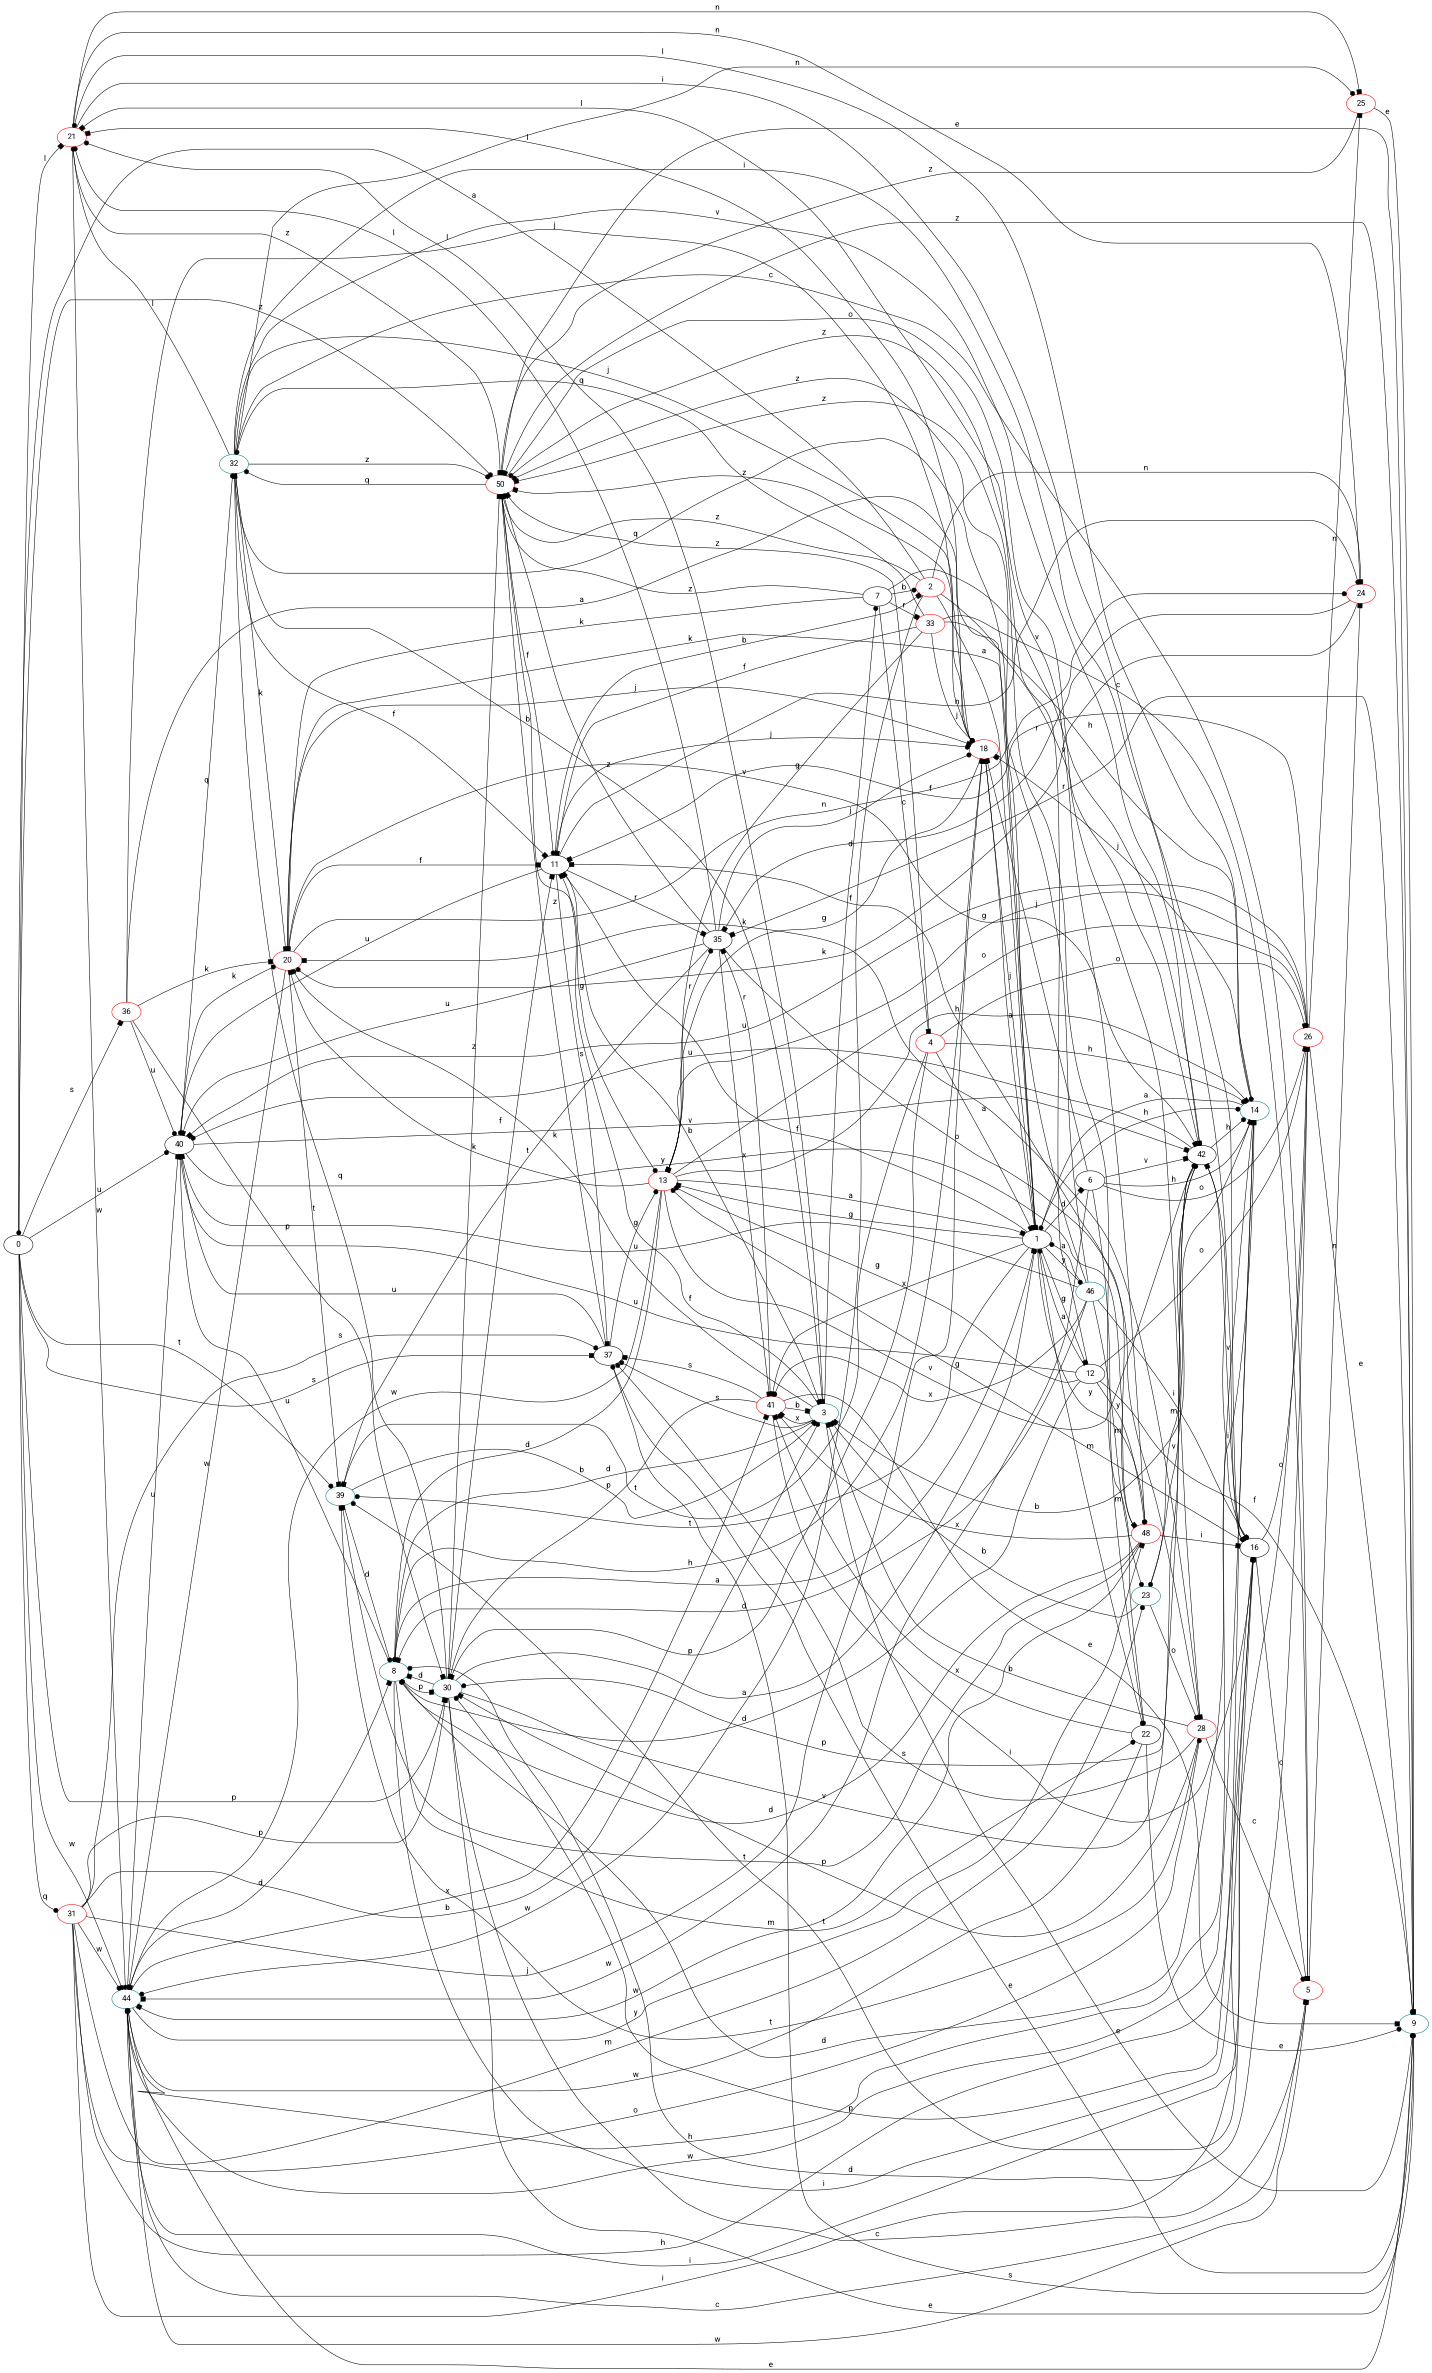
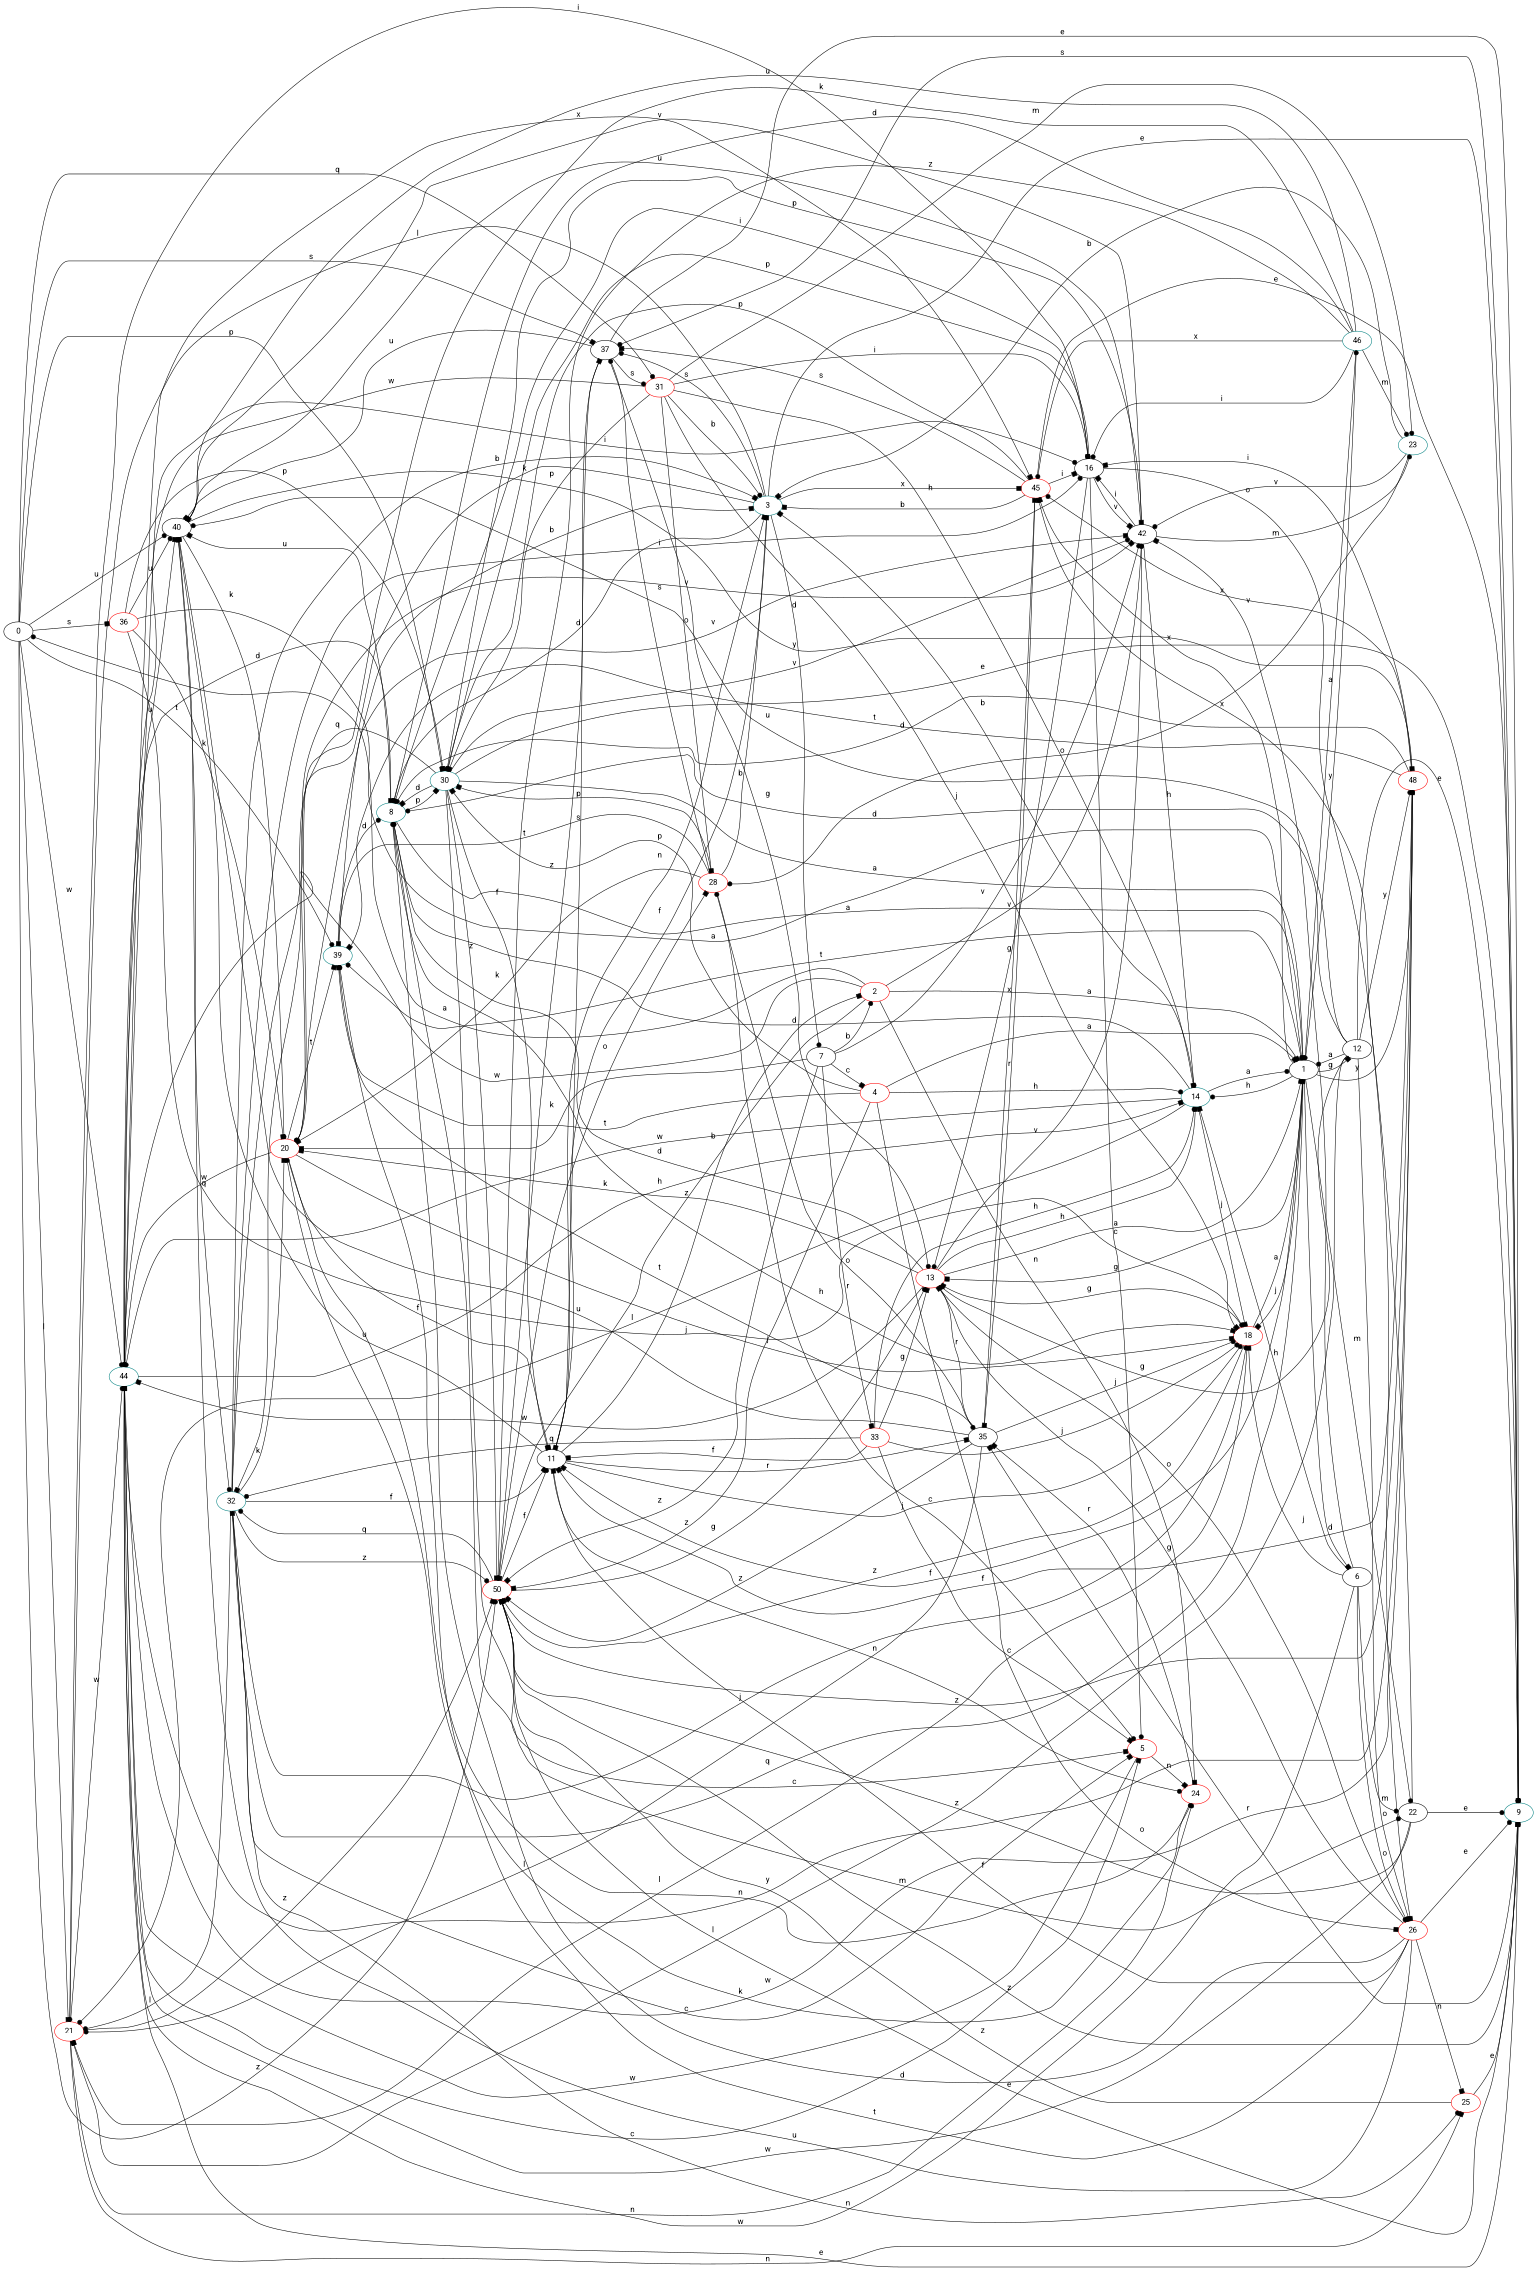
edge "11" -> "3": label "b" -> "n"
node "41": label "41" -> "45"
edge "31" -> "37": reversed
edge "12" -> "9": label "f" -> "e"
edge "31" -> "28": arrowhead dot -> box
